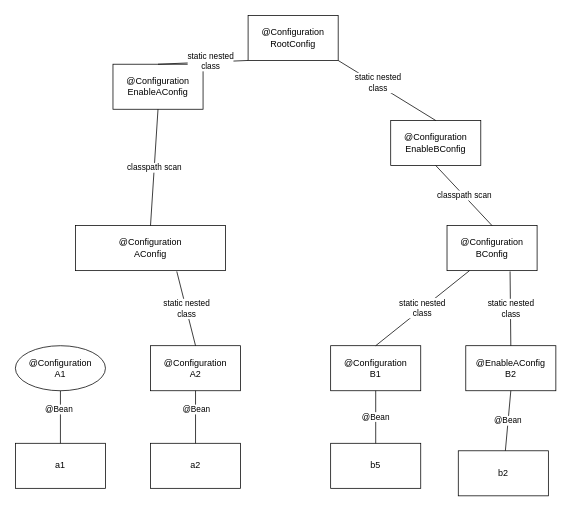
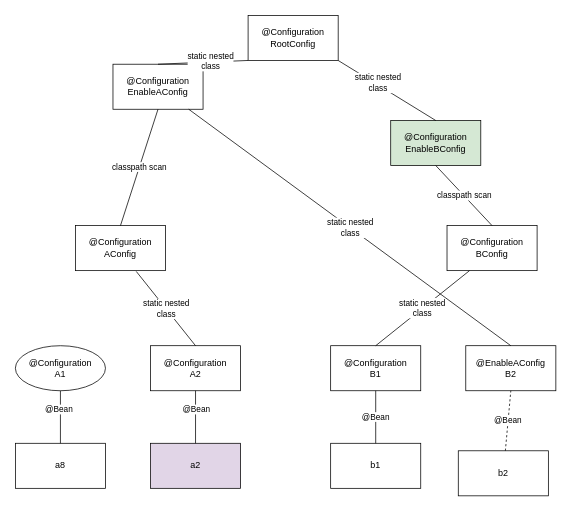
node "@Configuration EnableBConfig": fillcolor #ffffff -> #d5e8d4
node "@Configuration AConfig": size 150x45 -> 90x45
edge "@Configuration BConfig" -- "@EnableAConfig B2": now "@Configuration EnableAConfig" -- "@EnableAConfig B2"
edge "@EnableAConfig B2" -- "b2": style solid -> dashed
node "a1": label "a1" -> "a8"
node "a2": fillcolor #ffffff -> #e1d5e7
node "b5": label "b5" -> "b1"
